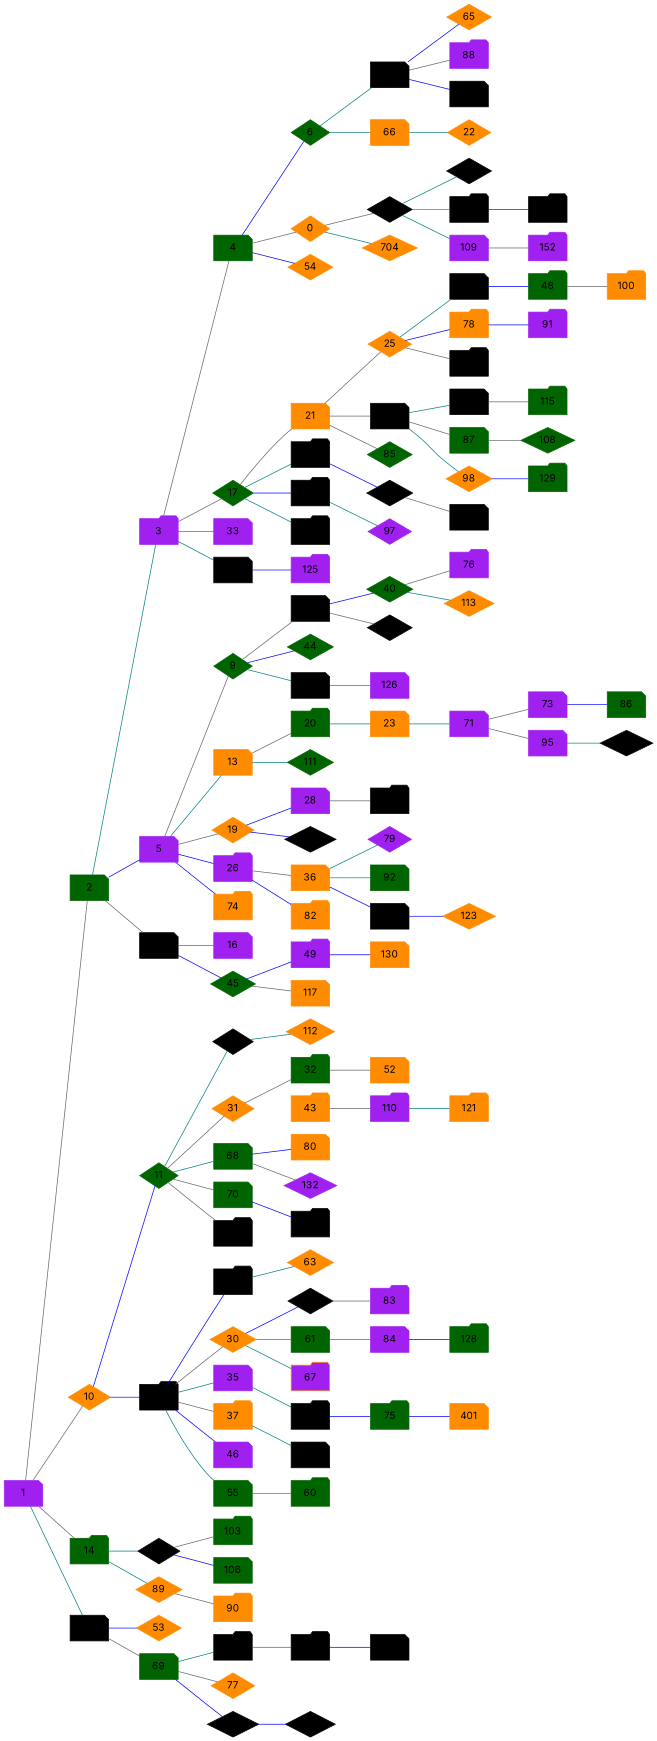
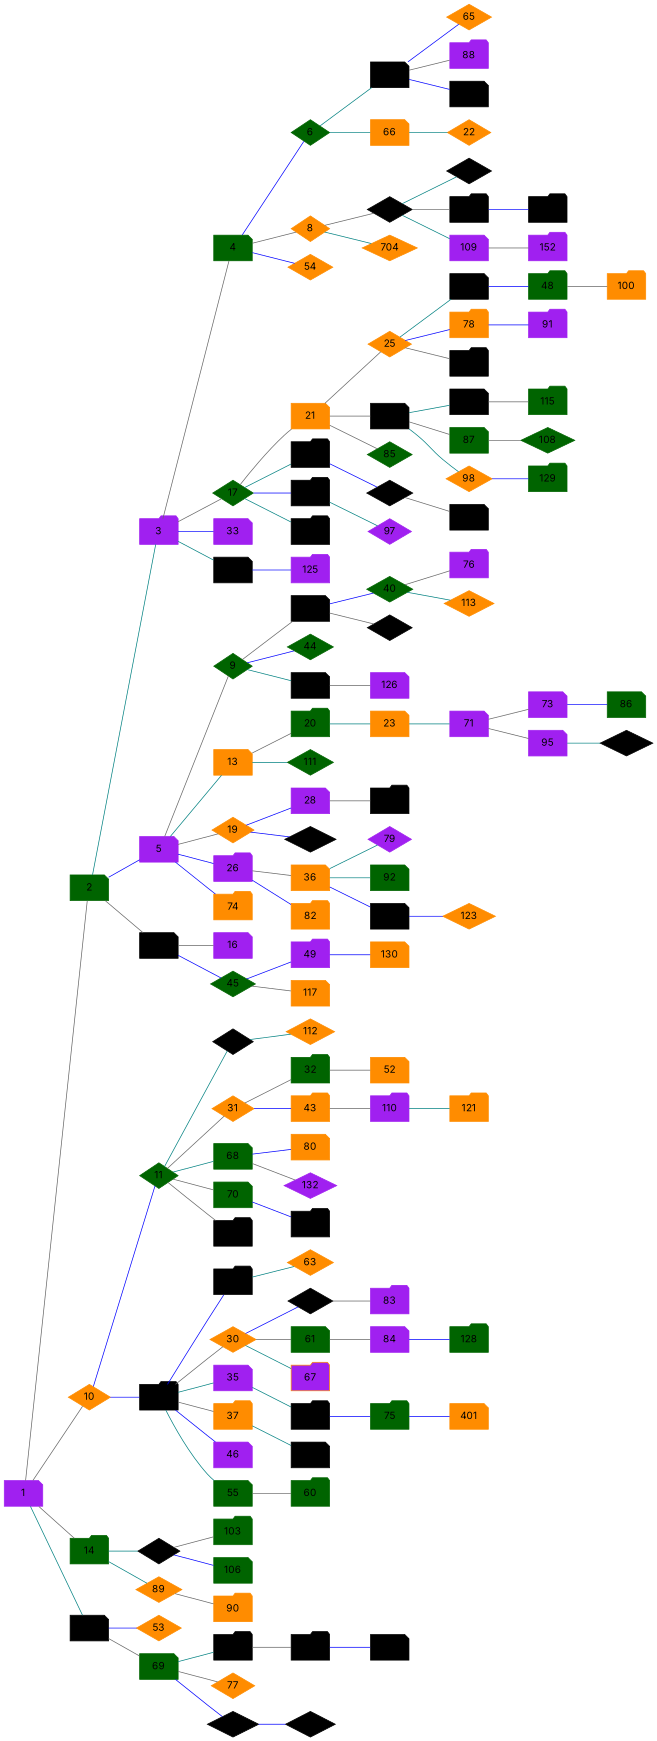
node "0": label "0" -> "8"
edge "3" -- "33": color teal -> blue
edge "31" -- "43": added
